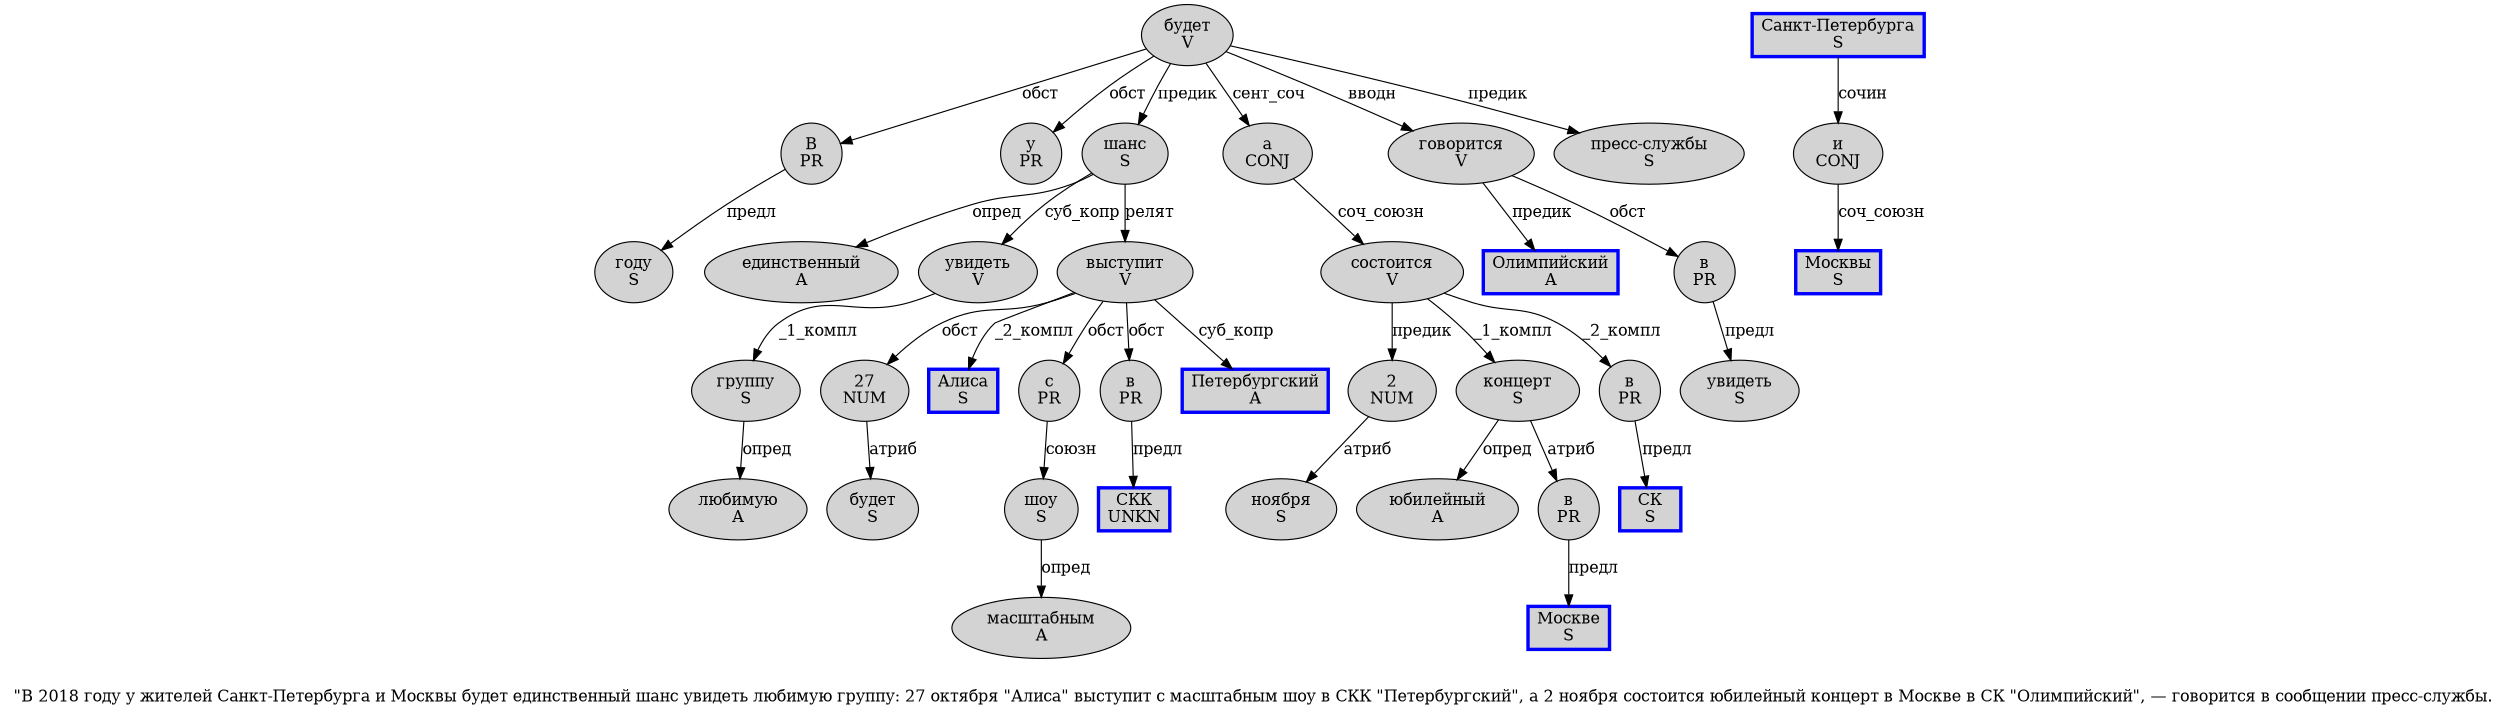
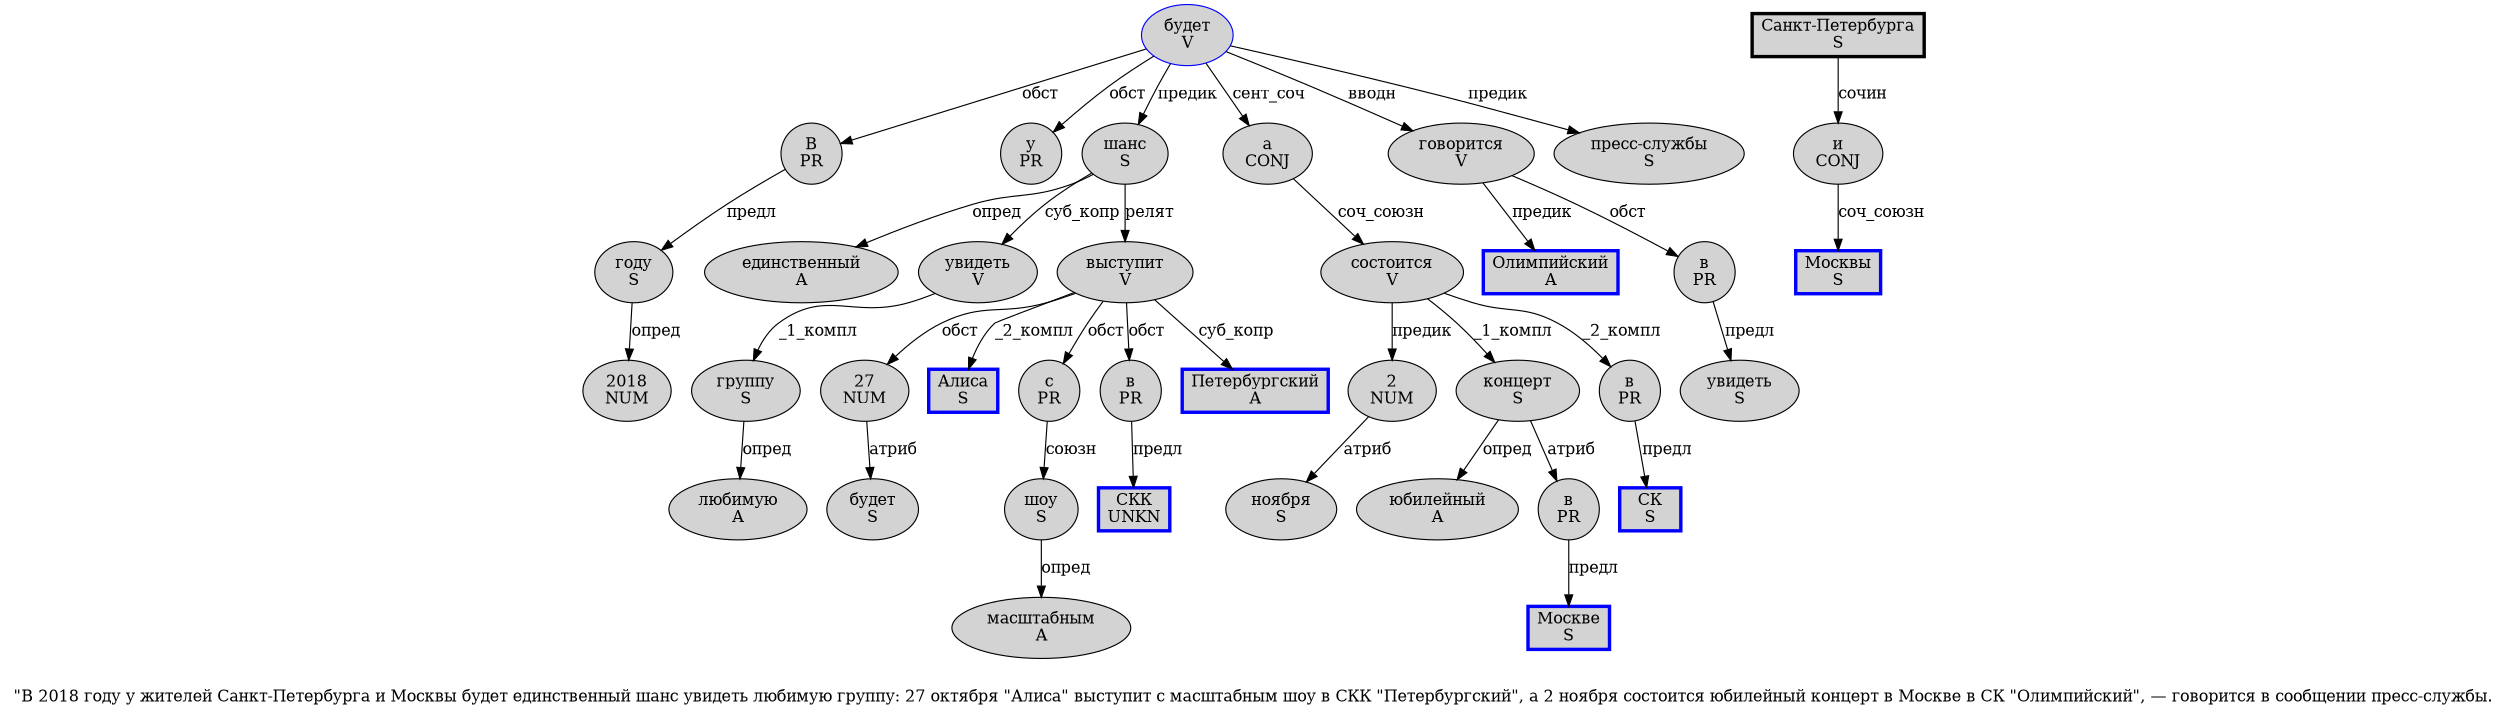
node "будет V": color black -> blue
node "Санкт-Петербурга S": color blue -> black
node "2018 NUM": added
